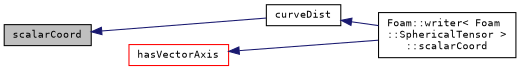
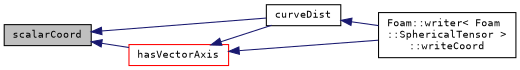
edge "curveDist" -> "hasVectorAxis": added
node "Foam::writer< Foam ::SphericalTensor > ::scalarCoord": label "Foam::writer< Foam ::SphericalTensor > ::scalarCoord" -> "Foam::writer< Foam ::SphericalTensor > ::writeCoord"
edge "hasVectorAxis" -> "scalarCoord": added
